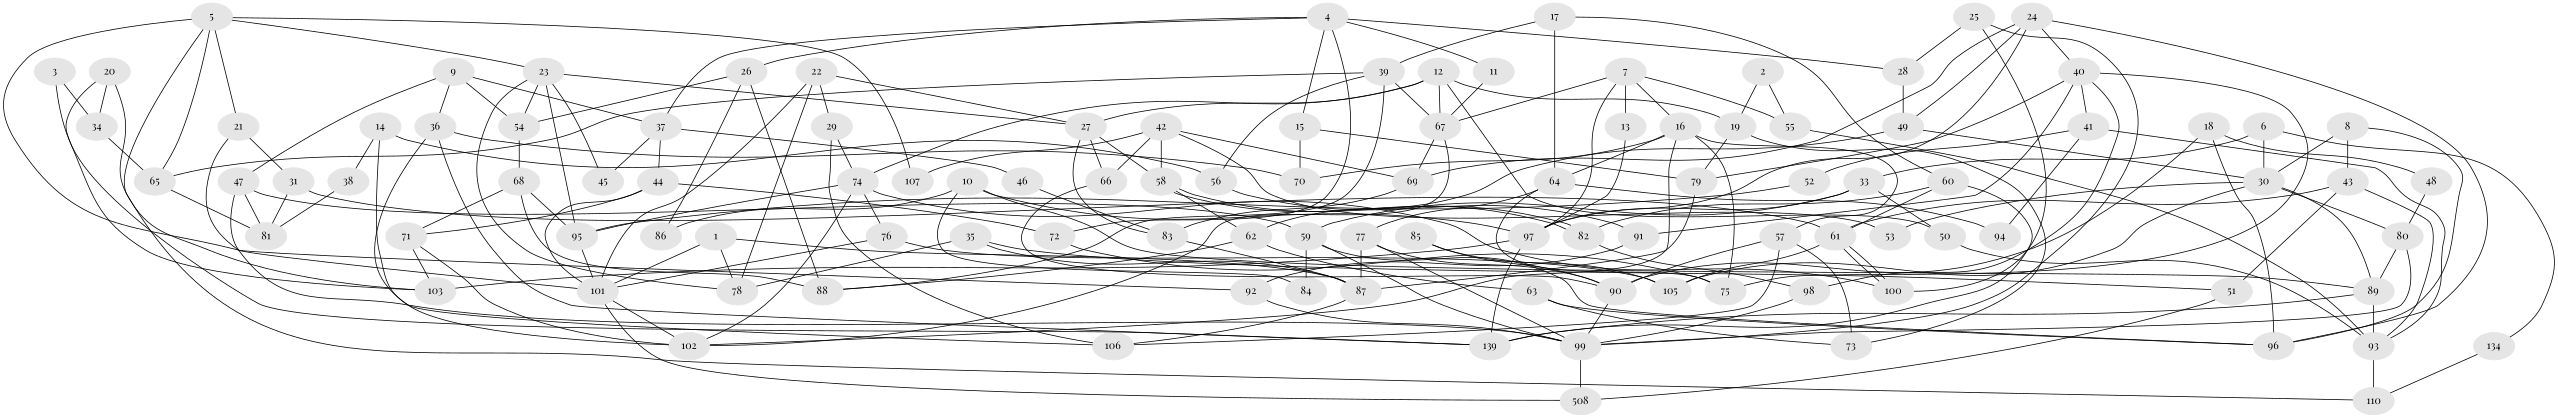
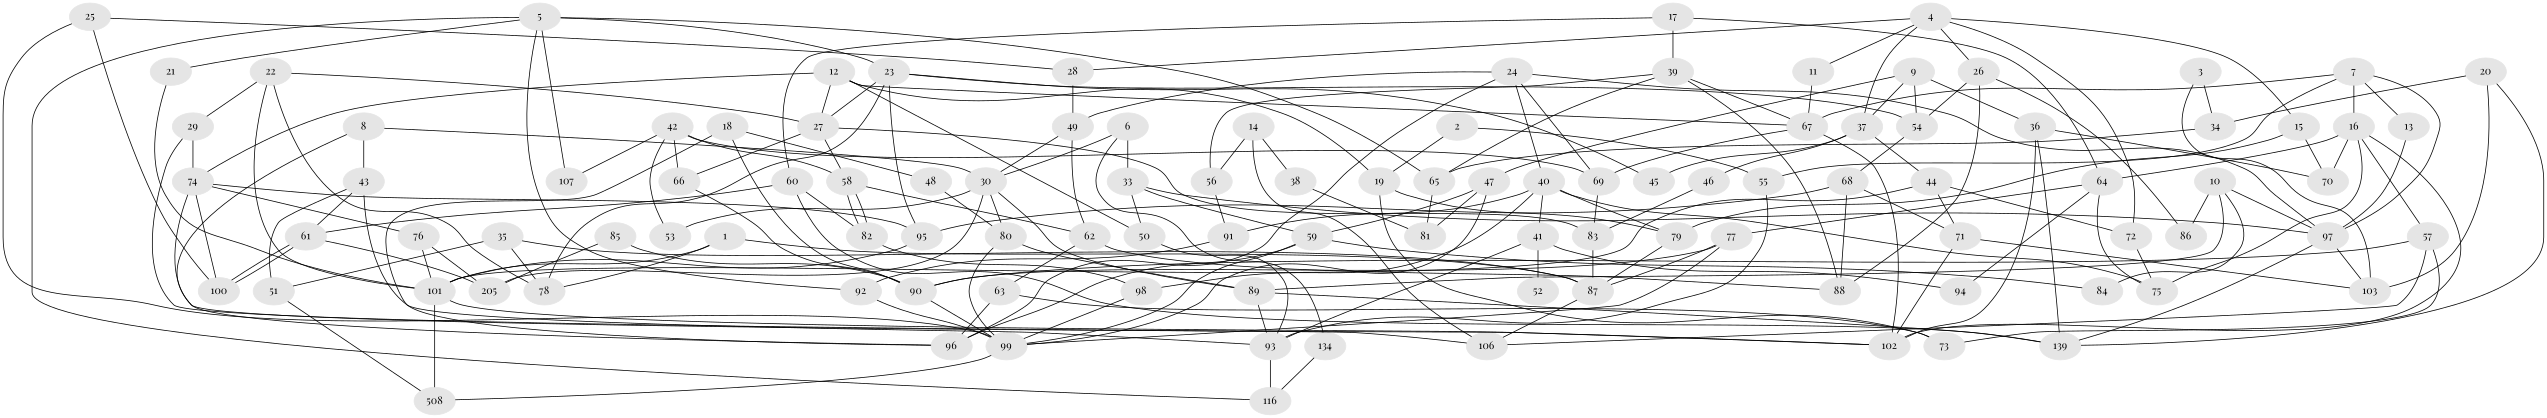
node "31": removed
edge "52" -- "95": removed
node "105": label "105" -> "205"
node "110": label "110" -> "116"
